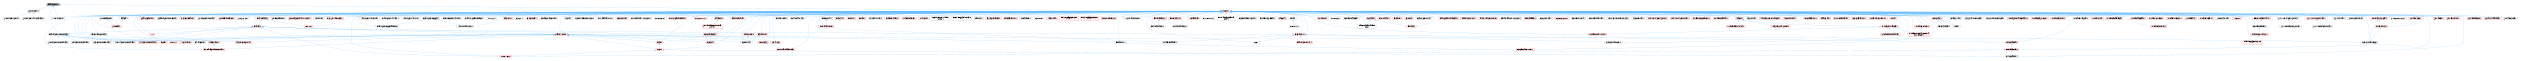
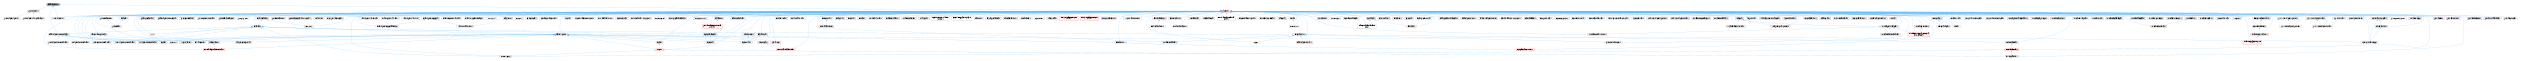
node "EnumEditorUtils.h": label "EnumEditorUtils.h" -> "CreateDelegate.h"
